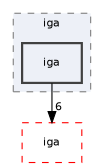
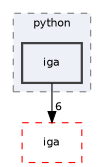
cluster "iga": label "iga" -> "python"
